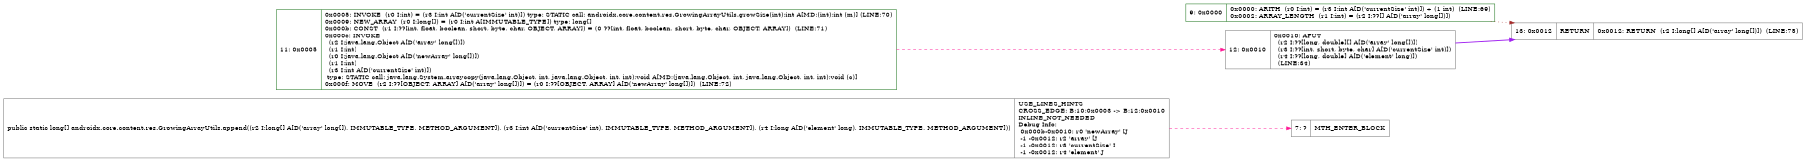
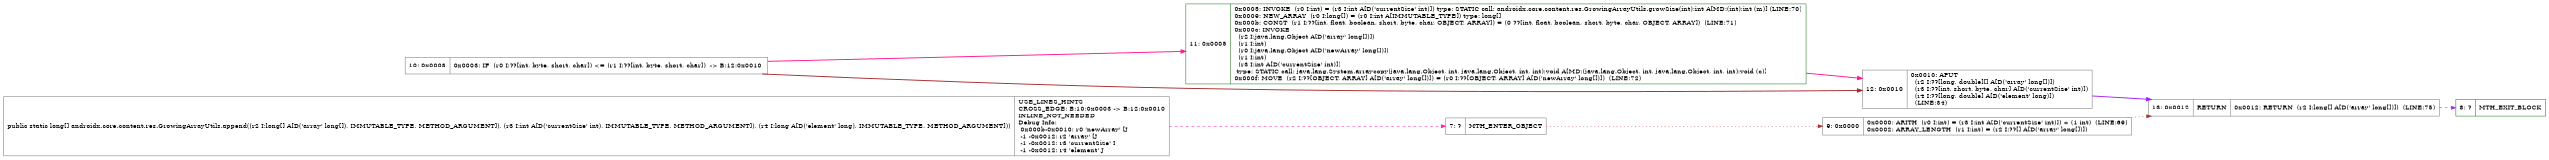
node "9: 0x0000": color darkgreen -> gray40
edge "11: 0x0005" -> "12: 0x0010": style dashed -> bold
node "10: 0x0003": added
node "8: ?": added
edge "7: ?" -> "9: 0x0000": added
node "7: ?": text "MTH_ENTER_BLOCK" -> "MTH_ENTER_OBJECT"
